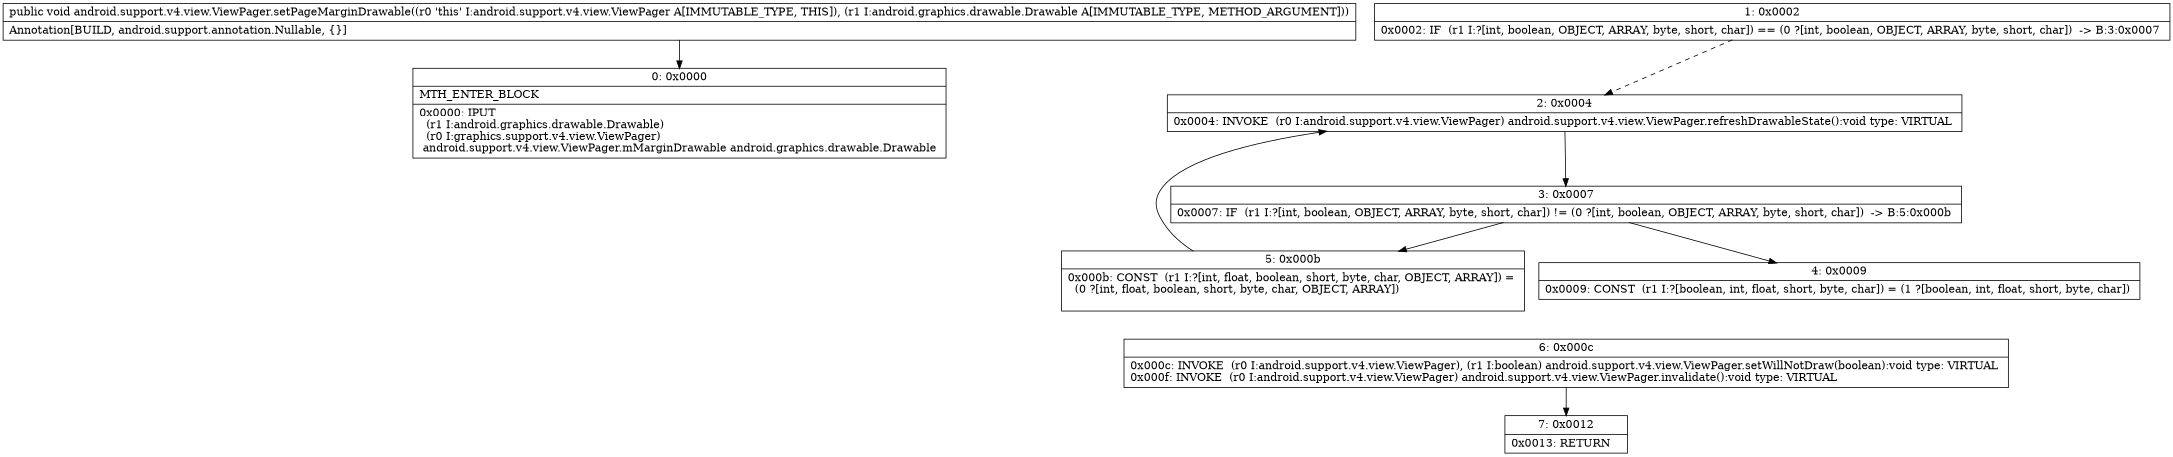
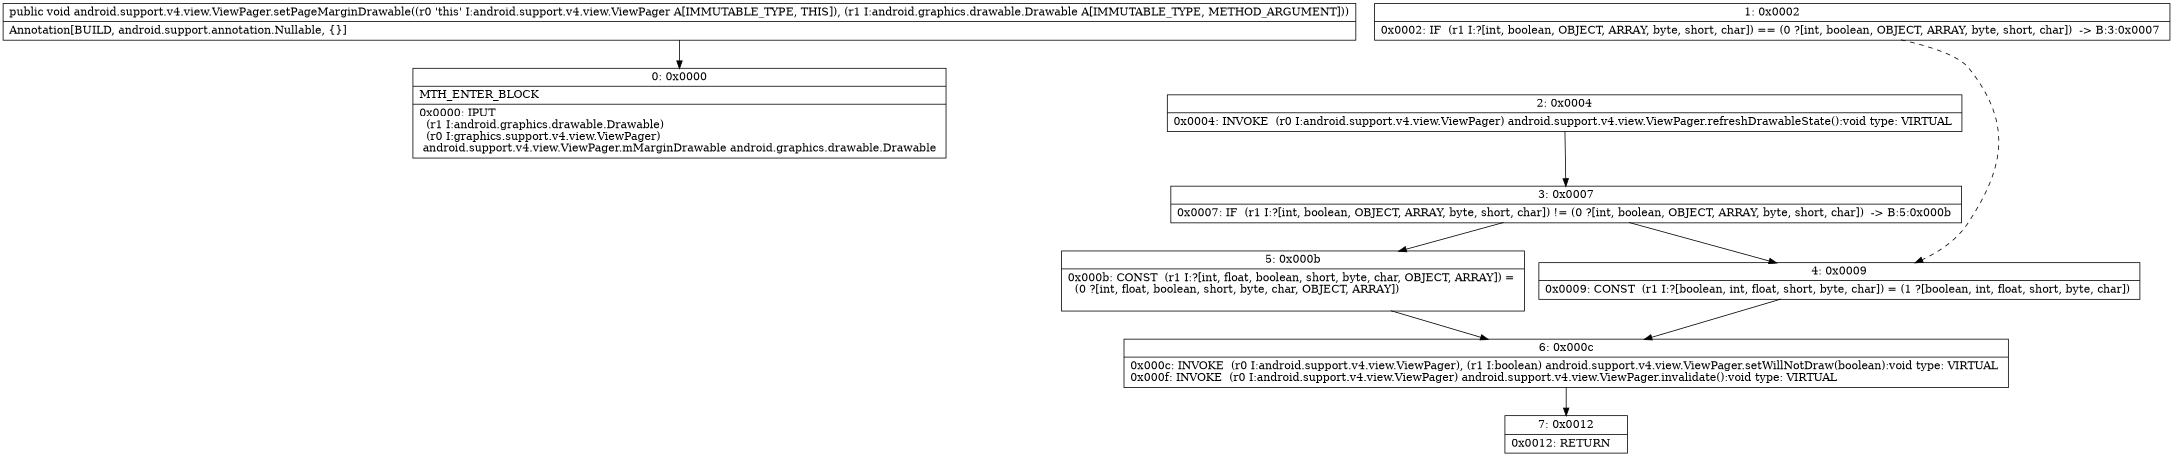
edge "1: 0x0002" -> "2: 0x0004": now "1: 0x0002" -> "4: 0x0009"
edge "5: 0x000b" -> "2: 0x0004": now "5: 0x000b" -> "6: 0x000c"
edge "4: 0x0009" -> "6: 0x000c": added
node "7: 0x0012": text "0x0013: RETURN" -> "0x0012: RETURN"
